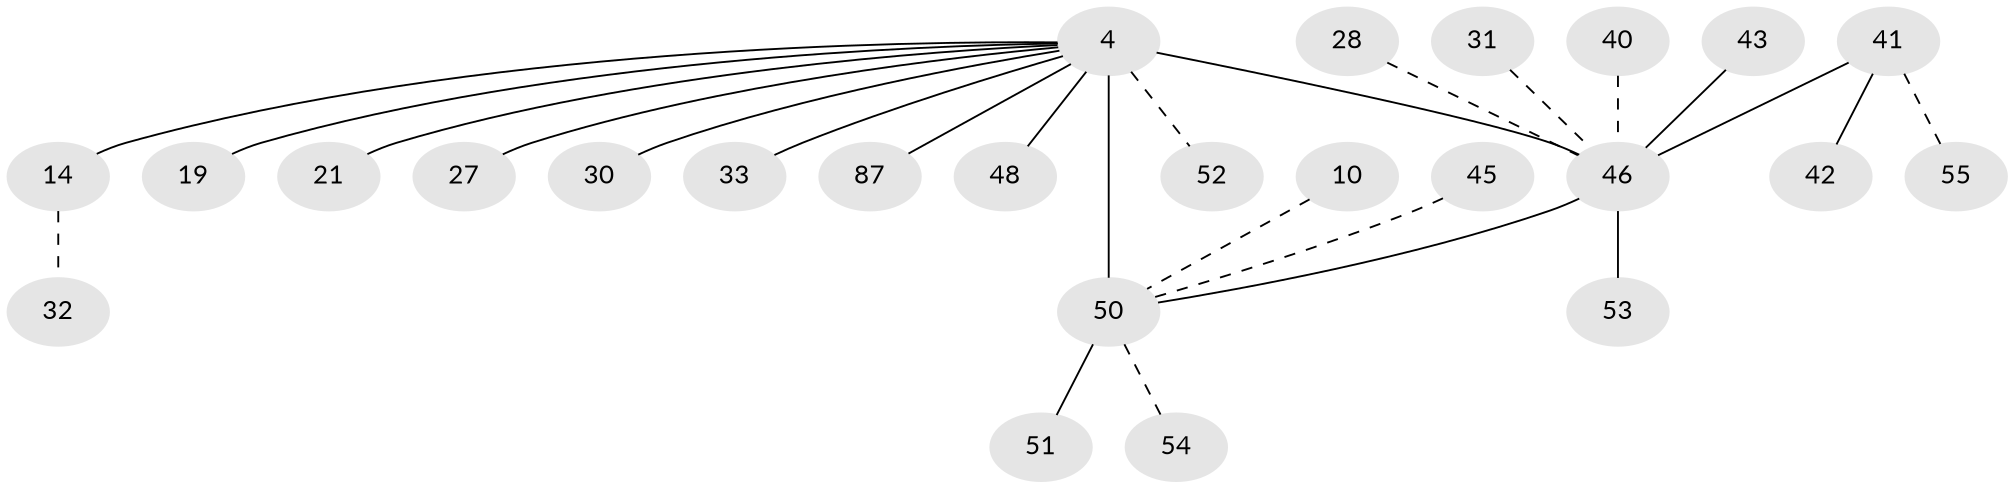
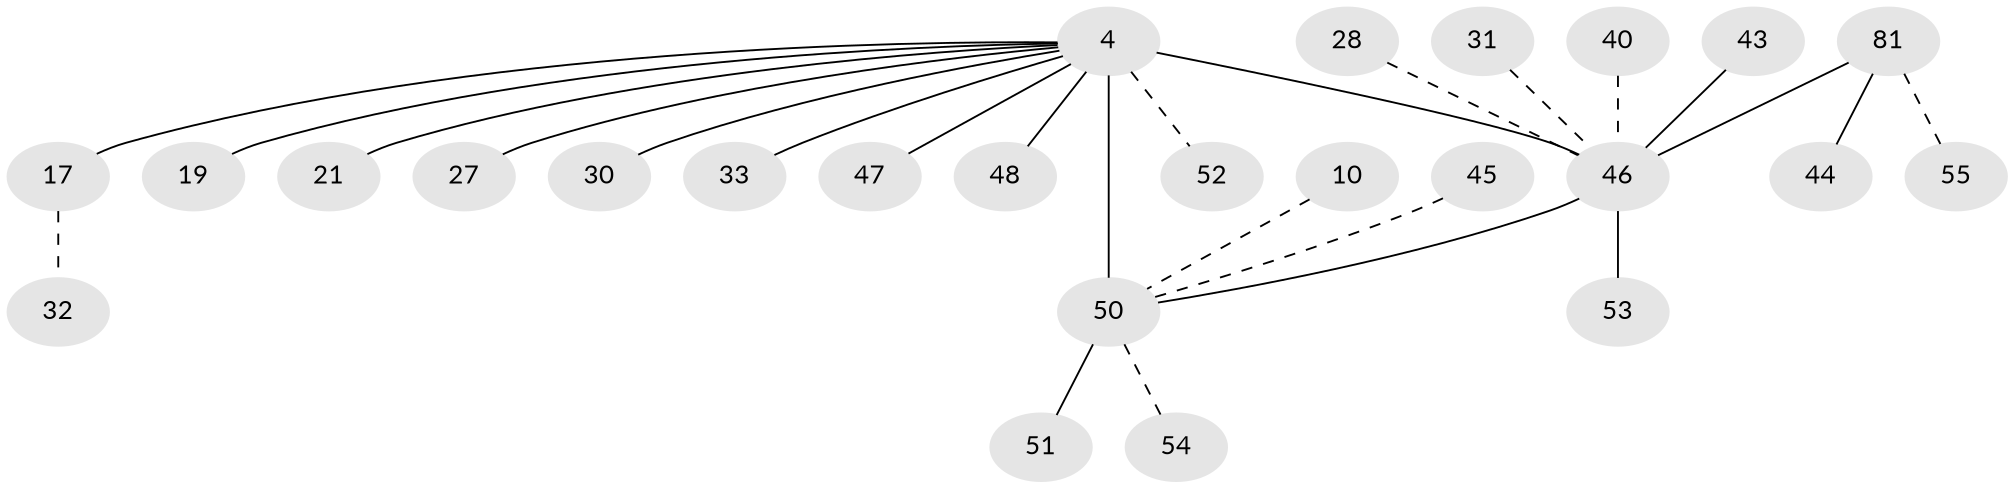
node "41": label "41" -> "81"
node "14": label "14" -> "17"
node "87": label "87" -> "47"
node "42": label "42" -> "44"
